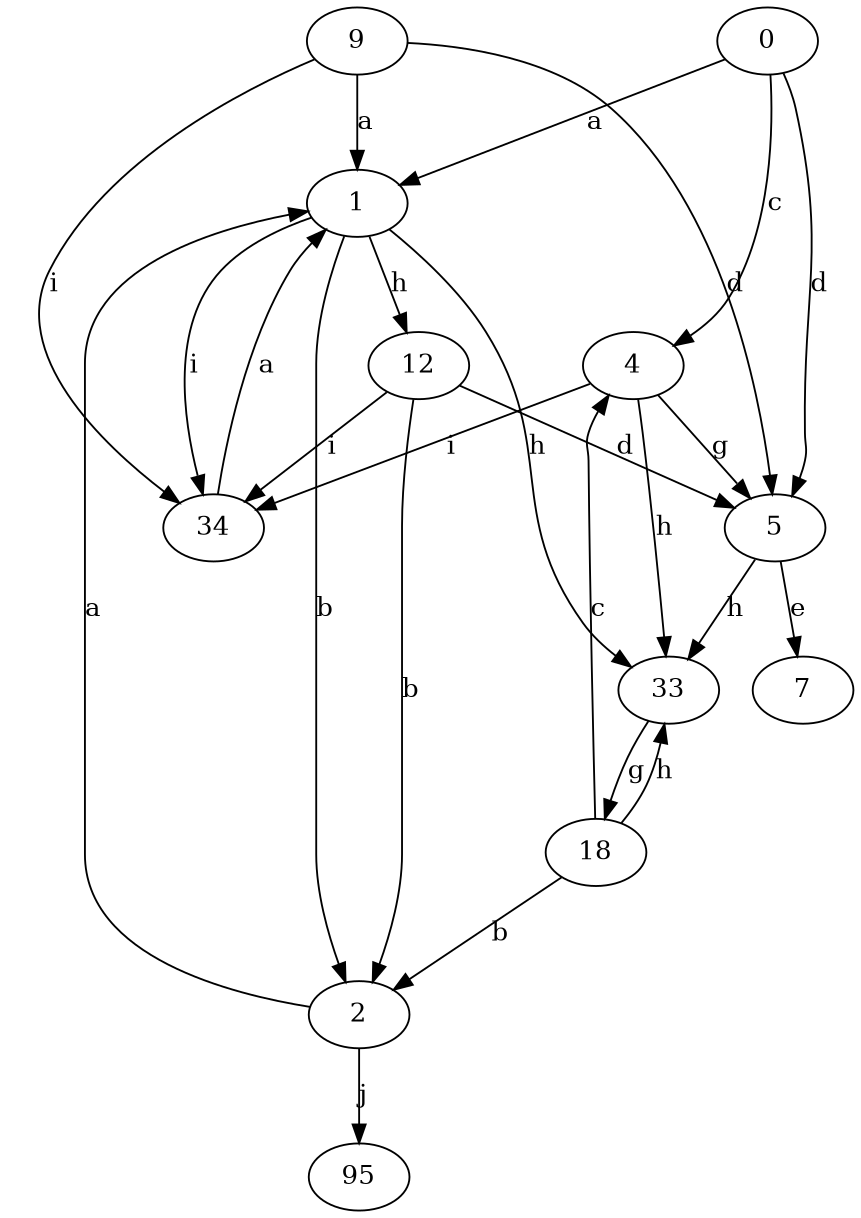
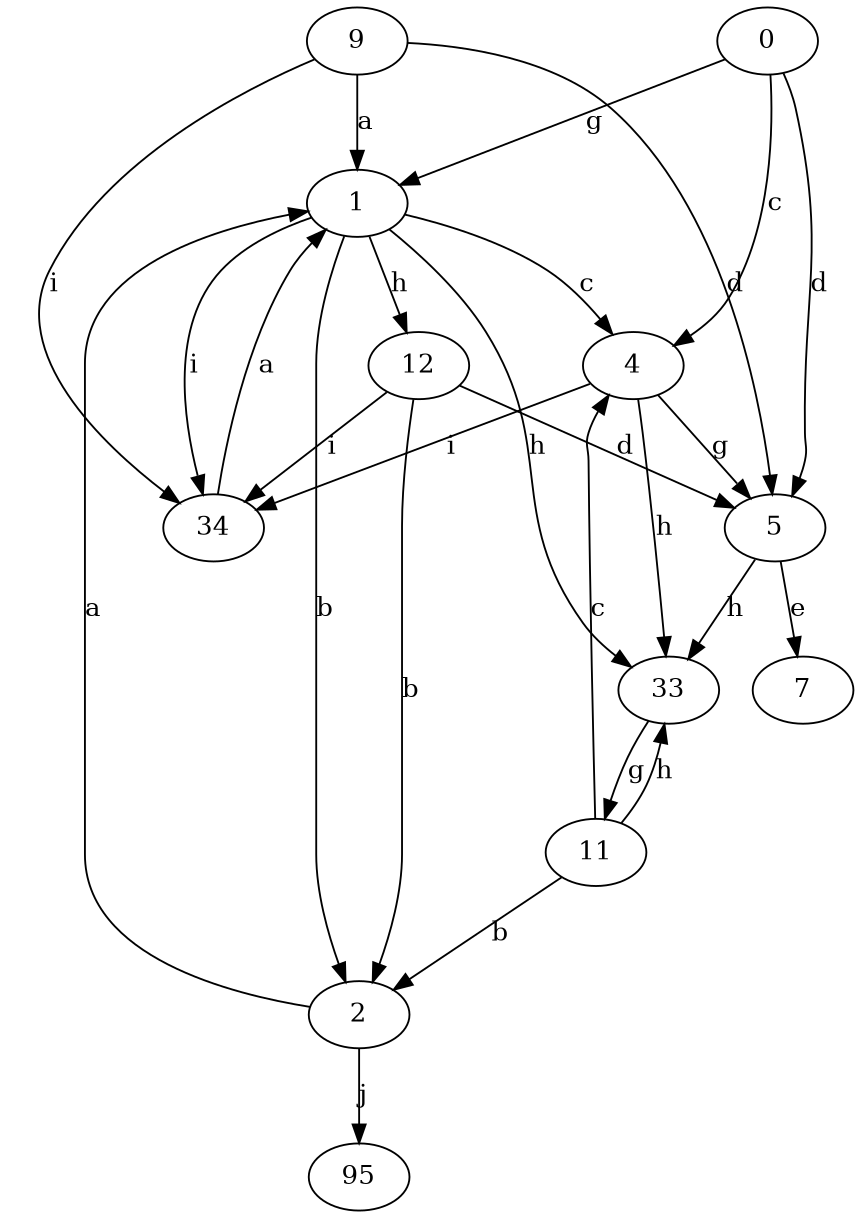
edge "0" -> "1": label "a" -> "g"
edge "1" -> "4": added, label "c"
node "18": label "18" -> "11"
